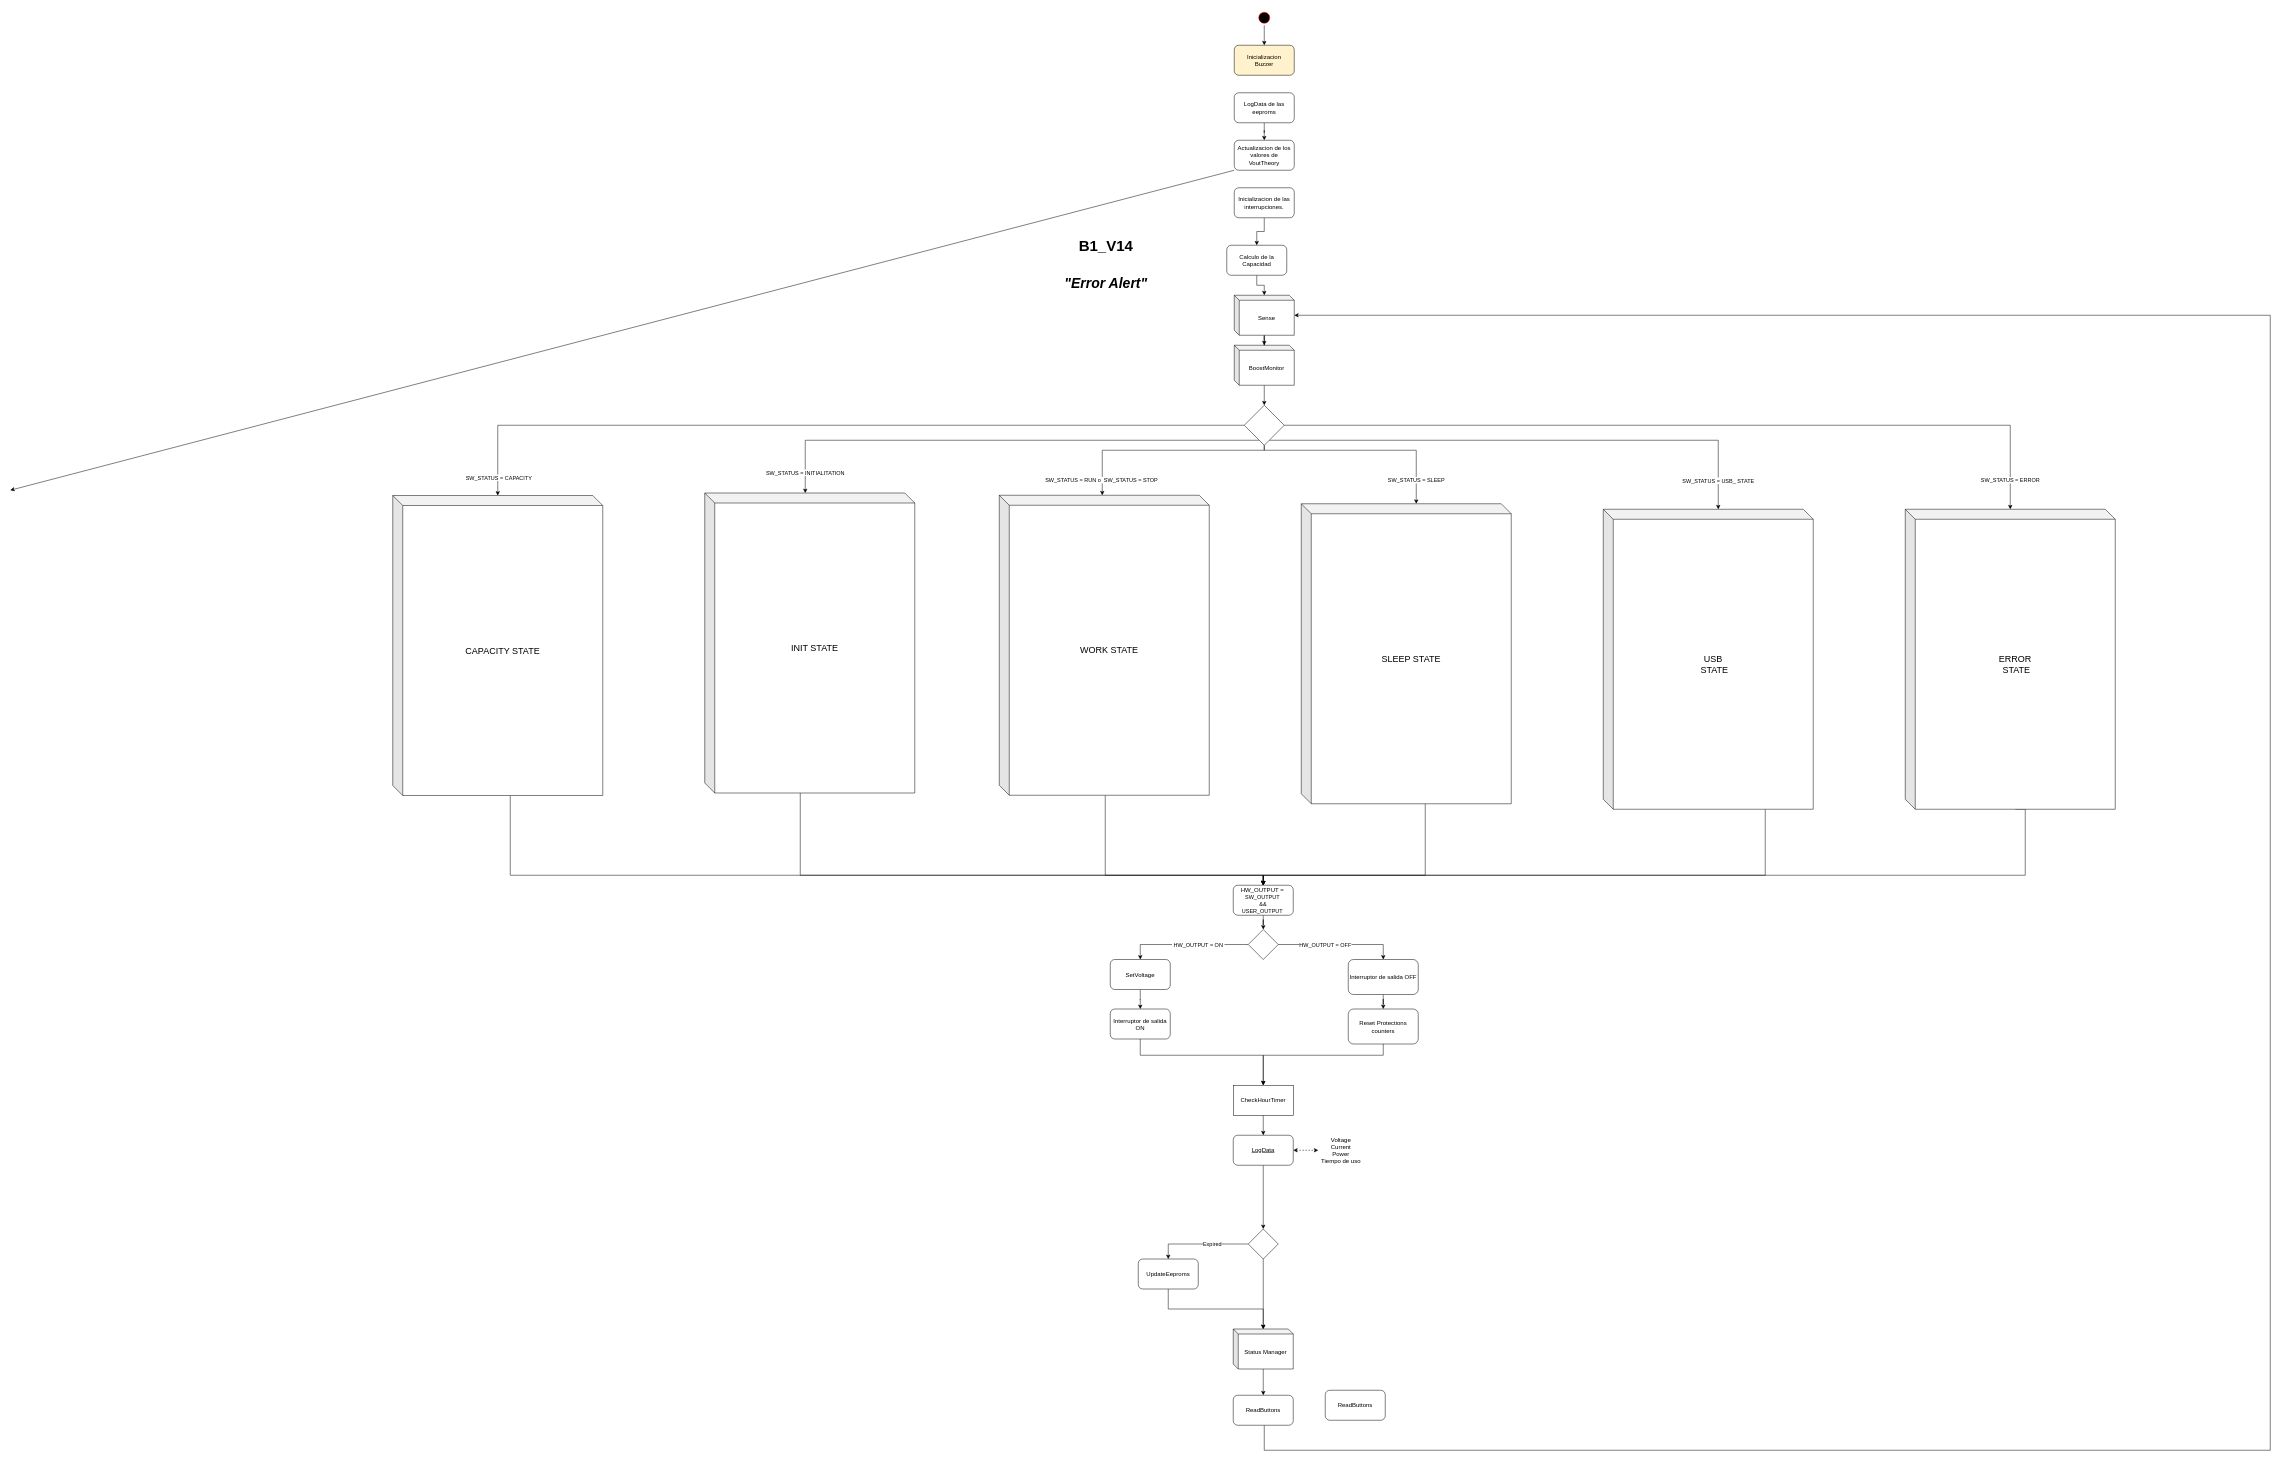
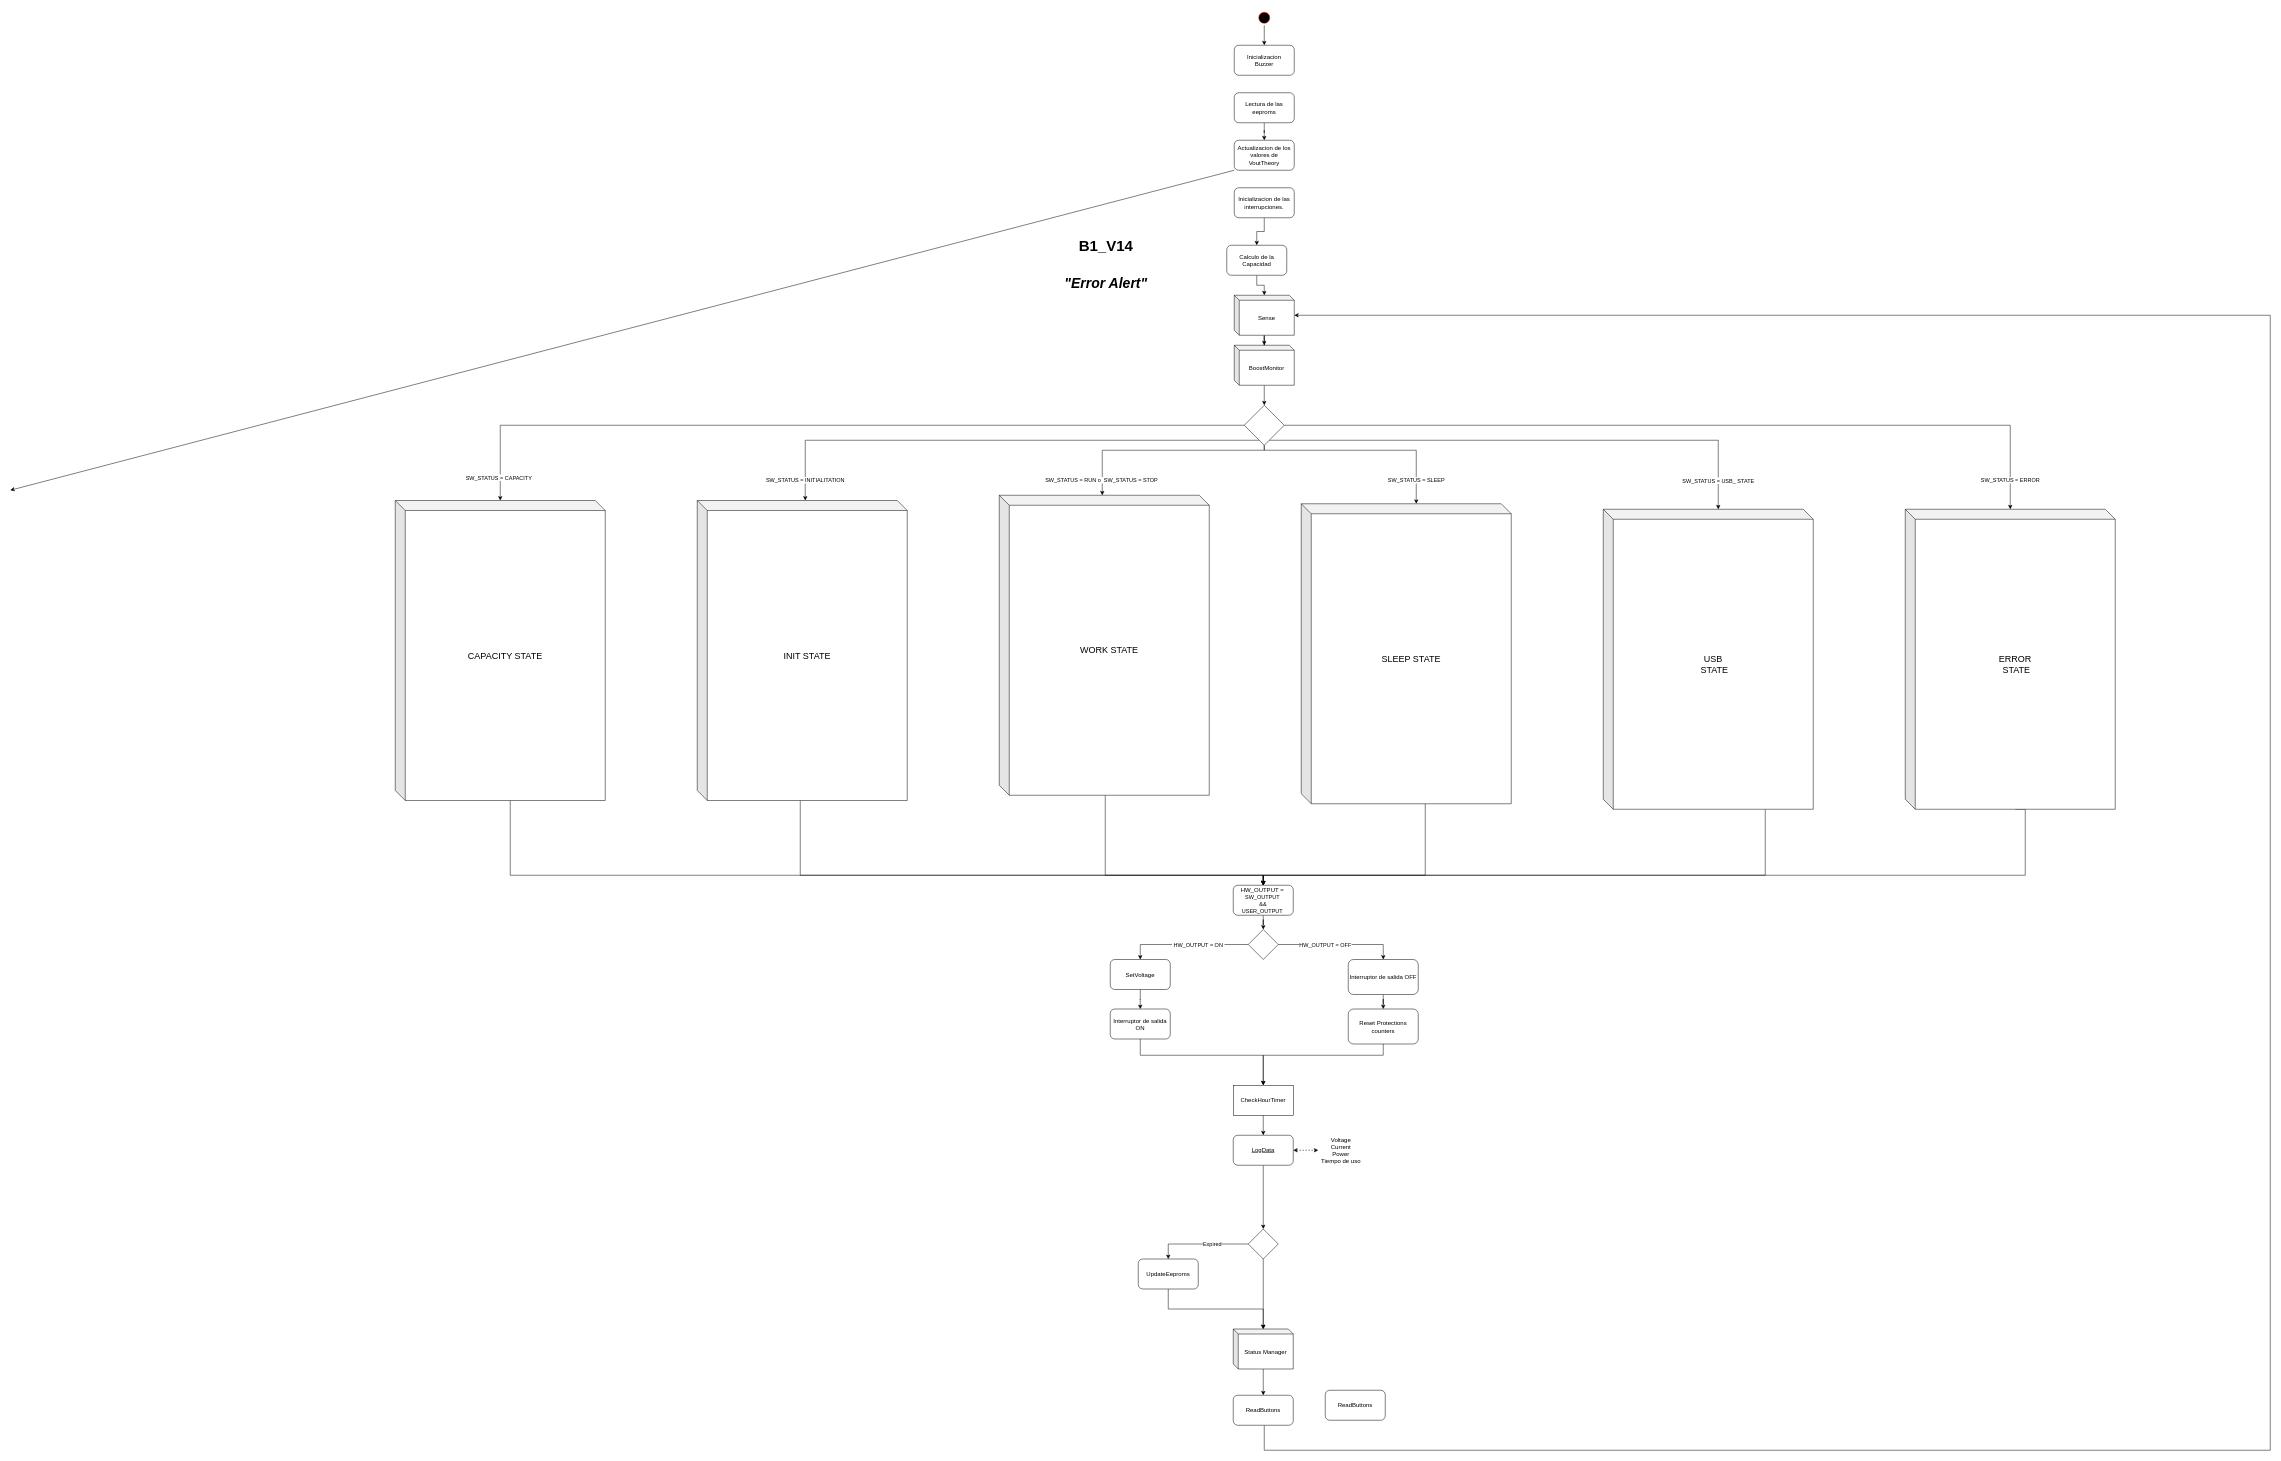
node "Inicializacion Buzzer": fillcolor #fff2cc -> #ffffff
node "LogData de las eeproms": label "LogData de las eeproms" -> "Lectura de las eeproms"
node "INIT STATE": moved (810, 643) -> (802, 651)
node "CAPACITY STATE": moved (498, 646) -> (500, 651)
